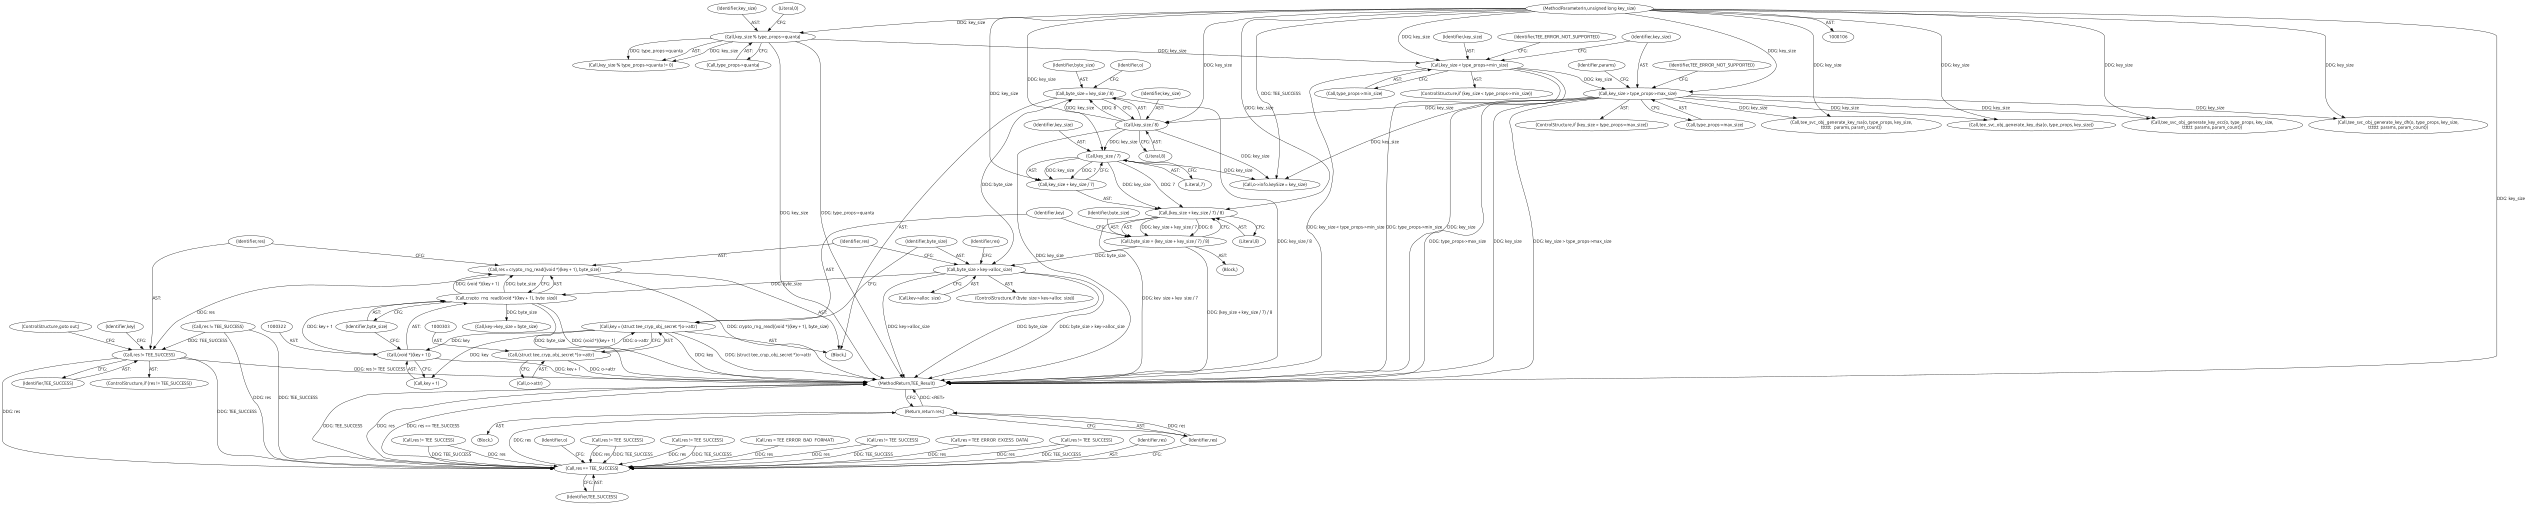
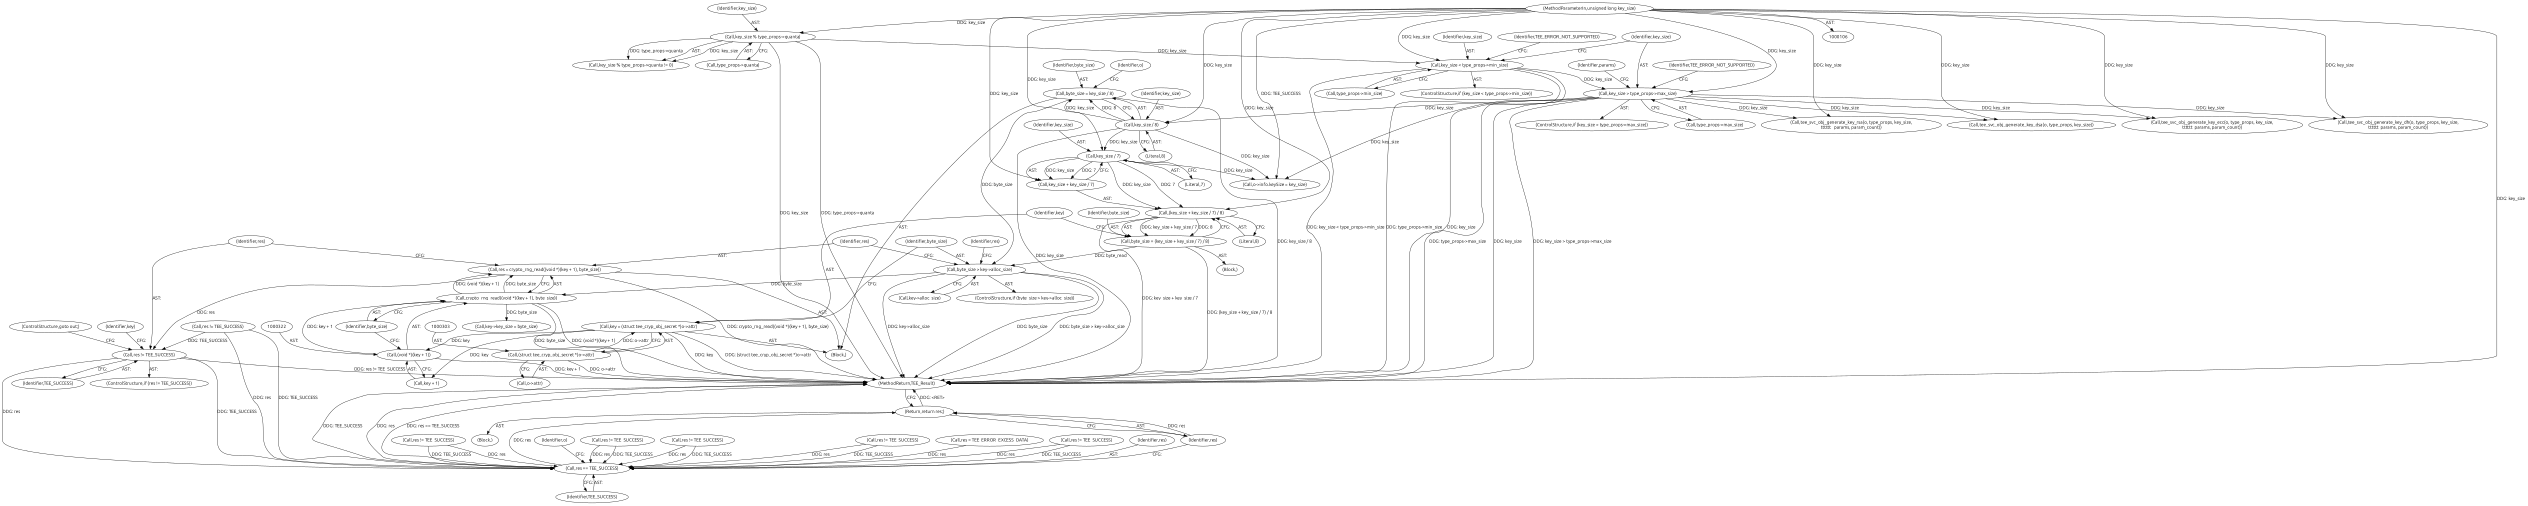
node "(Literal,0)": removed
edge "(Call,byte_size = (key_size + key_size / 7) / 8)" -> "(Call,byte_size > key->alloc_size)": label "DDG: byte_size" -> "DDG: byte_read"
node "(Call,res = TEE_ERROR_BAD_FORMAT)": removed
